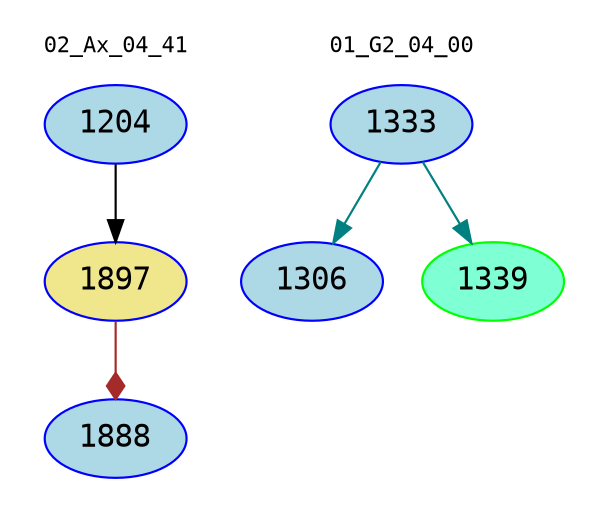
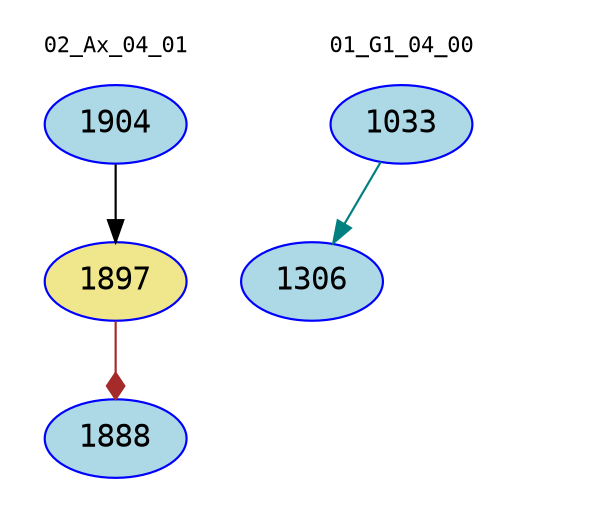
cluster "02_Ax_04_41": label "02_Ax_04_41" -> "02_Ax_04_01"
cluster "01_G2_04_00": label "01_G2_04_00" -> "01_G1_04_00"
node "1204": label "1204" -> "1904"
node "1333": label "1333" -> "1033"
node "1339": removed
